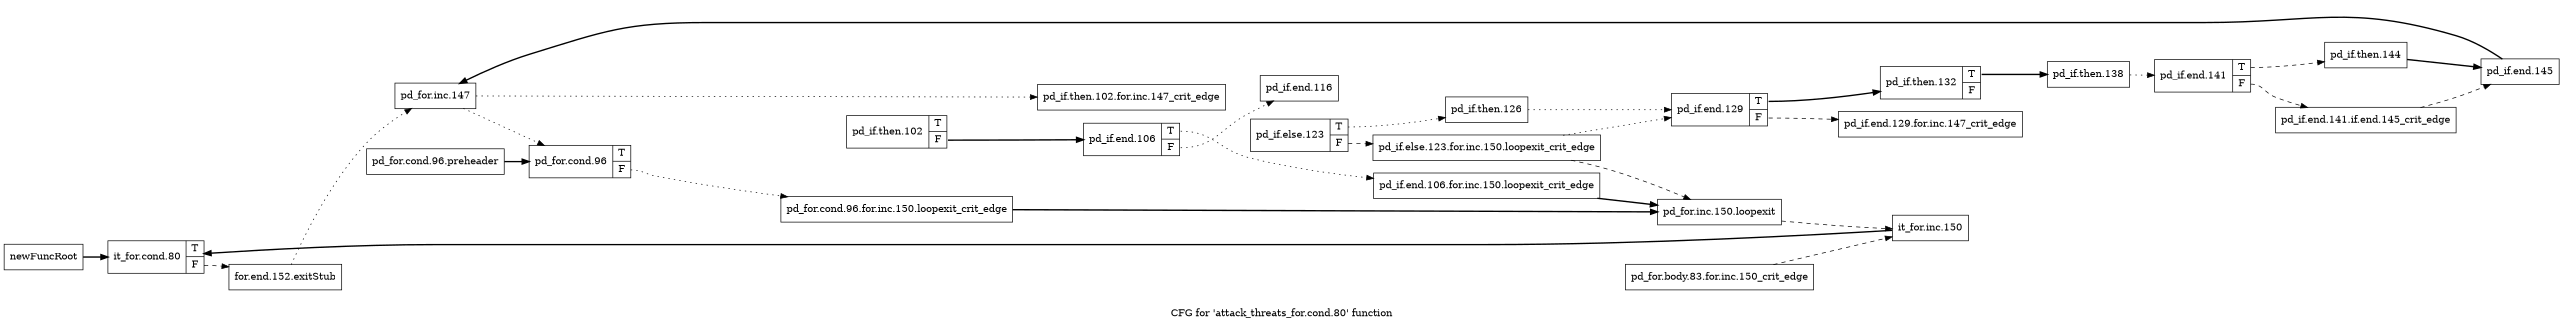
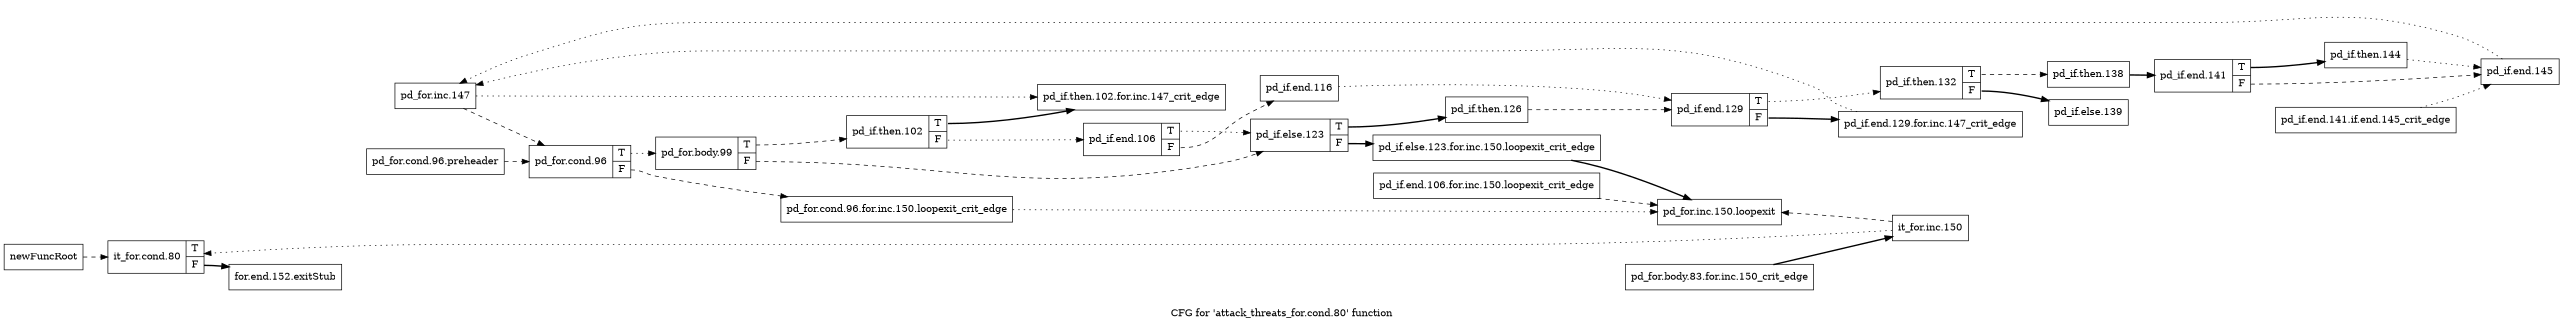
edge "pd_if.end.145" -> "pd_for.inc.147": style bold -> dotted
edge "pd_if.then.144" -> "pd_if.end.145": style bold -> dotted
edge "pd_if.end.141" -> "pd_if.then.144": style dashed -> bold
edge "pd_if.then.132" -> "pd_if.then.138": style bold -> dashed
edge "pd_if.then.138" -> "pd_if.end.141": style dotted -> bold
edge "pd_if.end.141" -> "pd_if.end.141.if.end.145_crit_edge": now "pd_if.end.141" -> "pd_if.end.145"
edge "pd_if.end.141.if.end.145_crit_edge" -> "pd_if.end.145": style dashed -> dotted
edge "pd_if.end.129" -> "pd_if.then.132": style bold -> dotted
edge "pd_if.then.126" -> "pd_if.end.129": style dotted -> dashed
node "pd_if.else.139": added
edge "pd_if.end.129" -> "pd_if.end.129.for.inc.147_crit_edge": style dashed -> bold
edge "pd_if.then.102" -> "pd_if.then.102.for.inc.147_crit_edge": added
edge "pd_if.else.123" -> "pd_if.then.126": style dotted -> bold
edge "pd_for.inc.147" -> "pd_for.cond.96": style dotted -> dashed
edge "pd_if.else.123.for.inc.150.loopexit_crit_edge" -> "pd_if.end.129": now "pd_if.end.116" -> "pd_if.end.129"
edge "pd_if.end.106" -> "pd_if.end.116": style dotted -> dashed
edge "pd_if.then.102" -> "pd_if.end.106": style bold -> dotted
edge "pd_if.else.123" -> "pd_if.else.123.for.inc.150.loopexit_crit_edge": style dashed -> bold
node "pd_for.body.99": added
edge "pd_for.cond.96.preheader" -> "pd_for.cond.96": style bold -> dashed
edge "pd_if.end.106" -> "pd_if.end.106.for.inc.150.loopexit_crit_edge": now "pd_if.end.106" -> "pd_if.else.123"
edge "pd_if.else.123.for.inc.150.loopexit_crit_edge" -> "pd_for.inc.150.loopexit": style dashed -> bold
edge "for.end.152.exitStub" -> "pd_for.inc.147": now "pd_if.end.129.for.inc.147_crit_edge" -> "pd_for.inc.147"
edge "pd_for.cond.96" -> "pd_for.cond.96.for.inc.150.loopexit_crit_edge": style dotted -> dashed
edge "pd_if.end.106.for.inc.150.loopexit_crit_edge" -> "pd_for.inc.150.loopexit": style bold -> dashed
edge "pd_for.cond.96.for.inc.150.loopexit_crit_edge" -> "pd_for.inc.150.loopexit": style bold -> dotted
edge "pd_for.inc.150.loopexit" -> "it_for.inc.150": reversed
edge "it_for.inc.150" -> "it_for.cond.80": style bold -> dotted
edge "pd_for.body.83.for.inc.150_crit_edge" -> "it_for.inc.150": style dashed -> bold
edge "newFuncRoot" -> "it_for.cond.80": style bold -> dashed
edge "it_for.cond.80" -> "for.end.152.exitStub": style dashed -> bold
